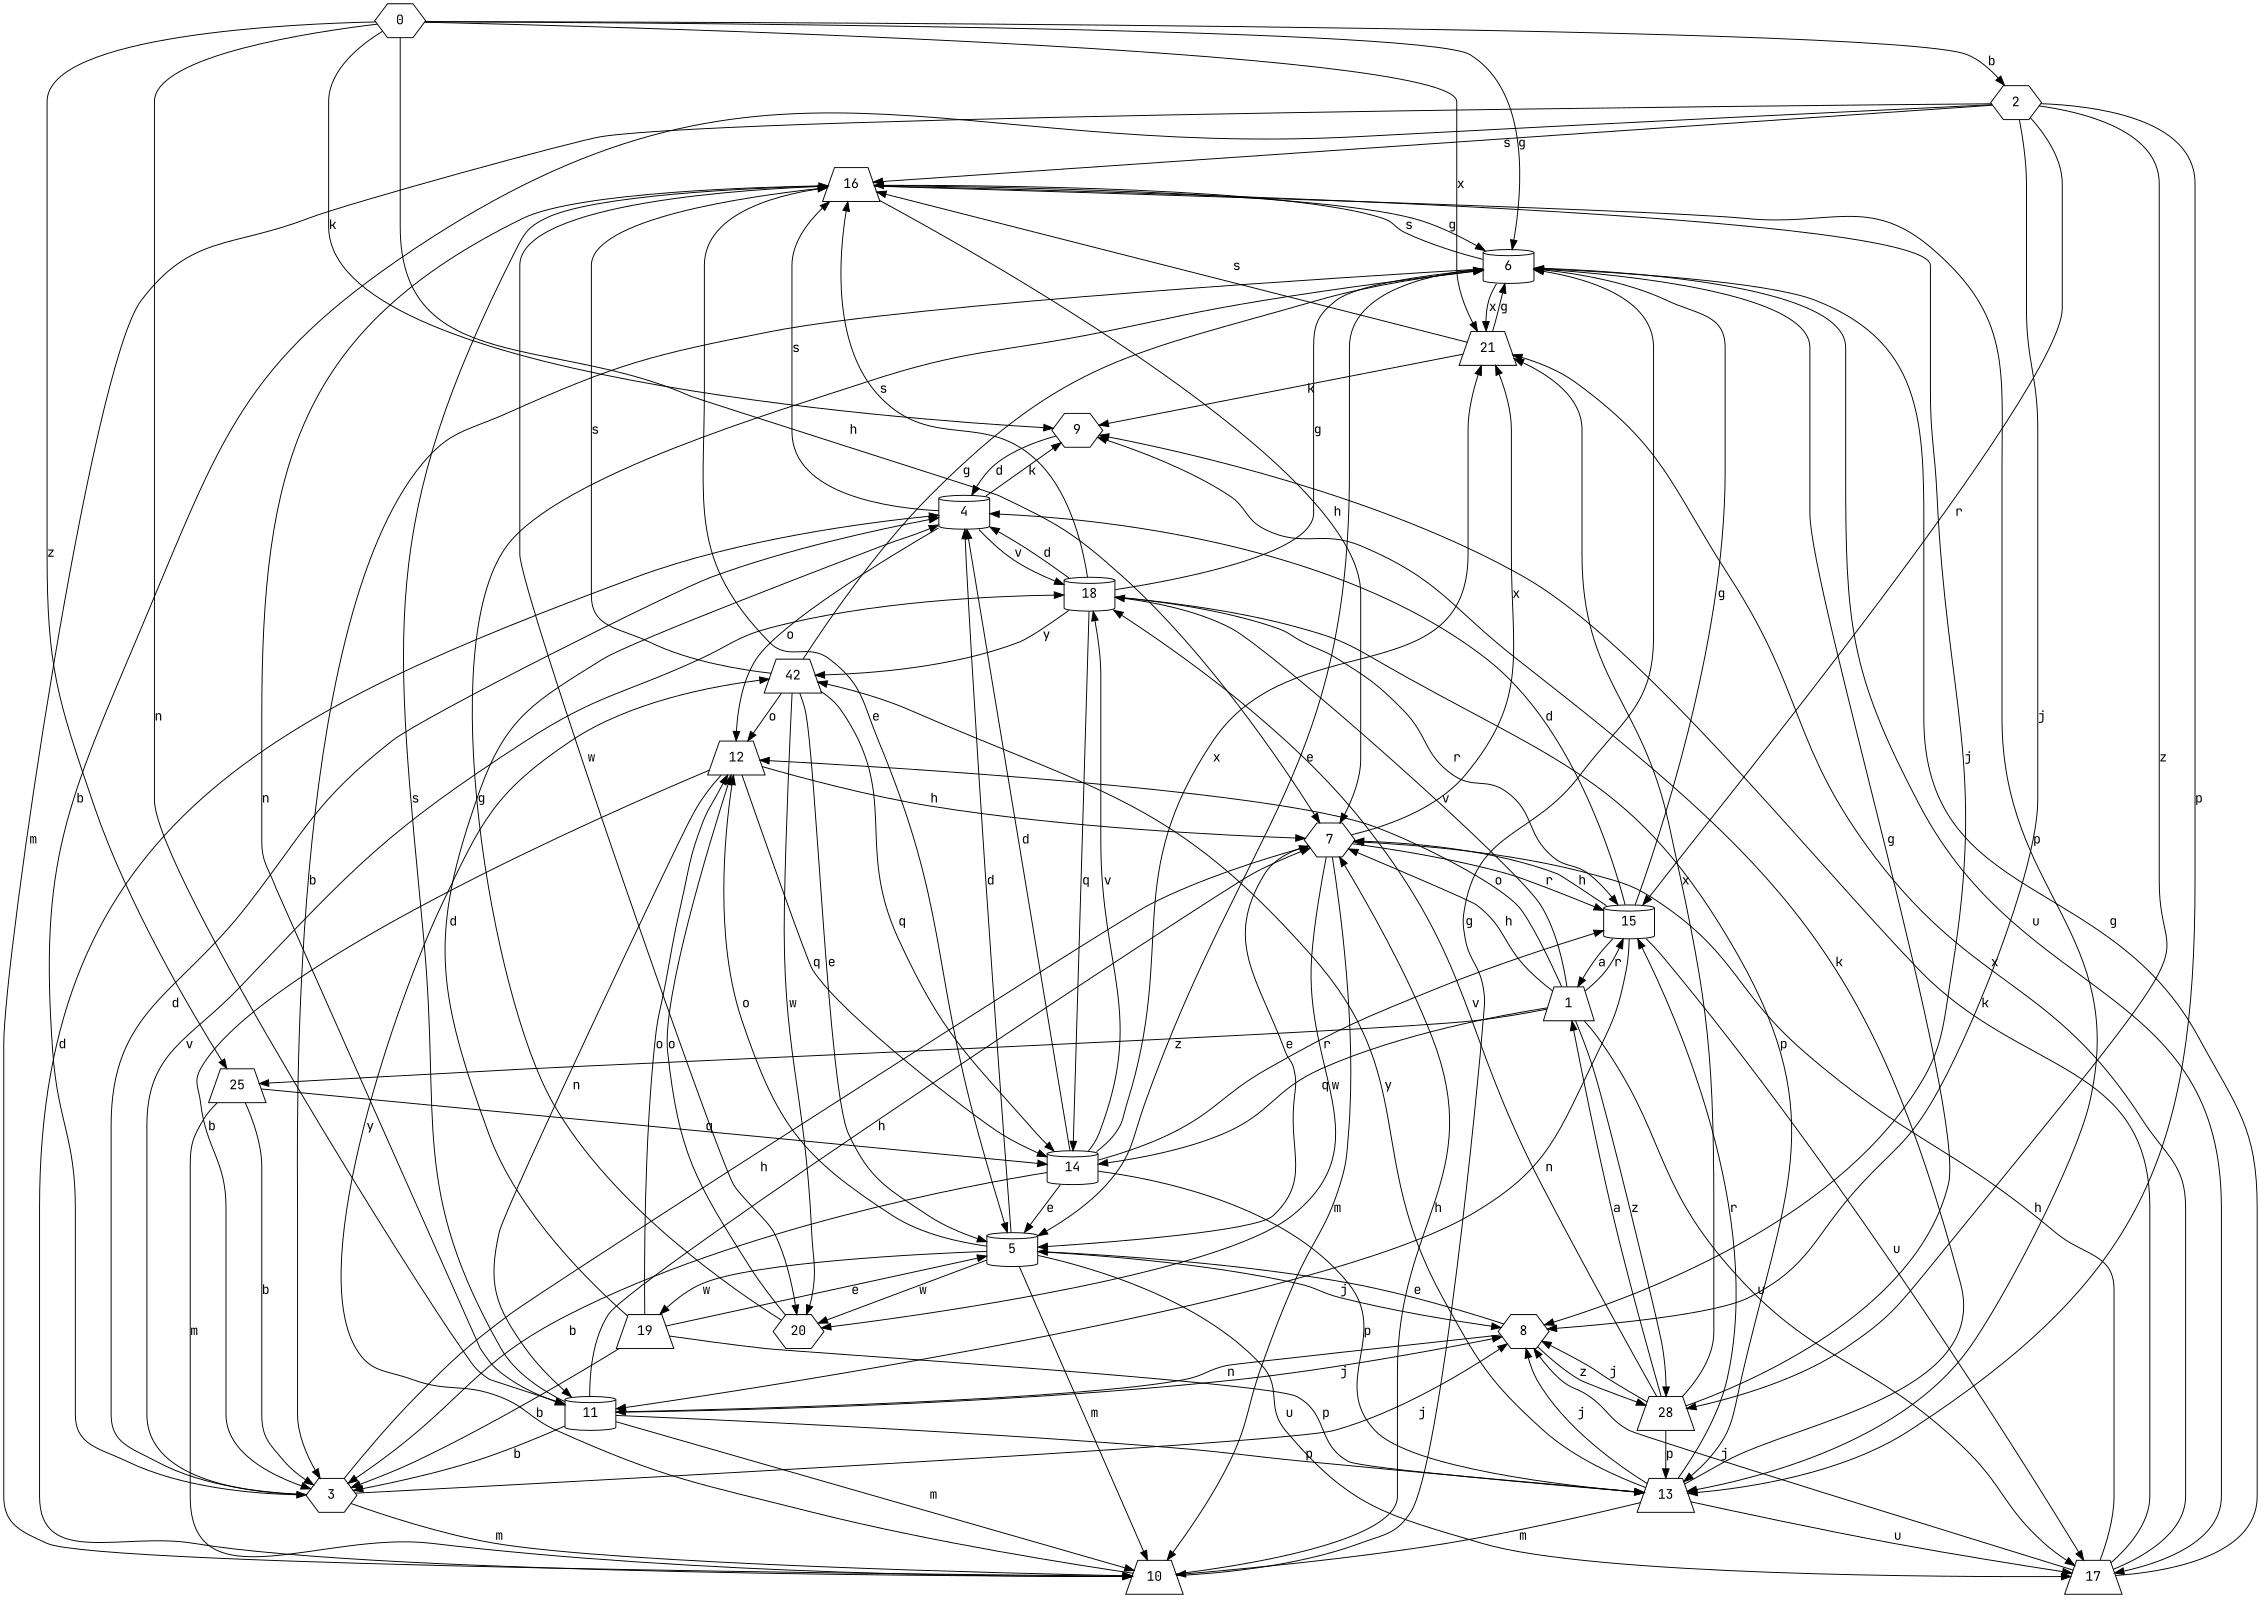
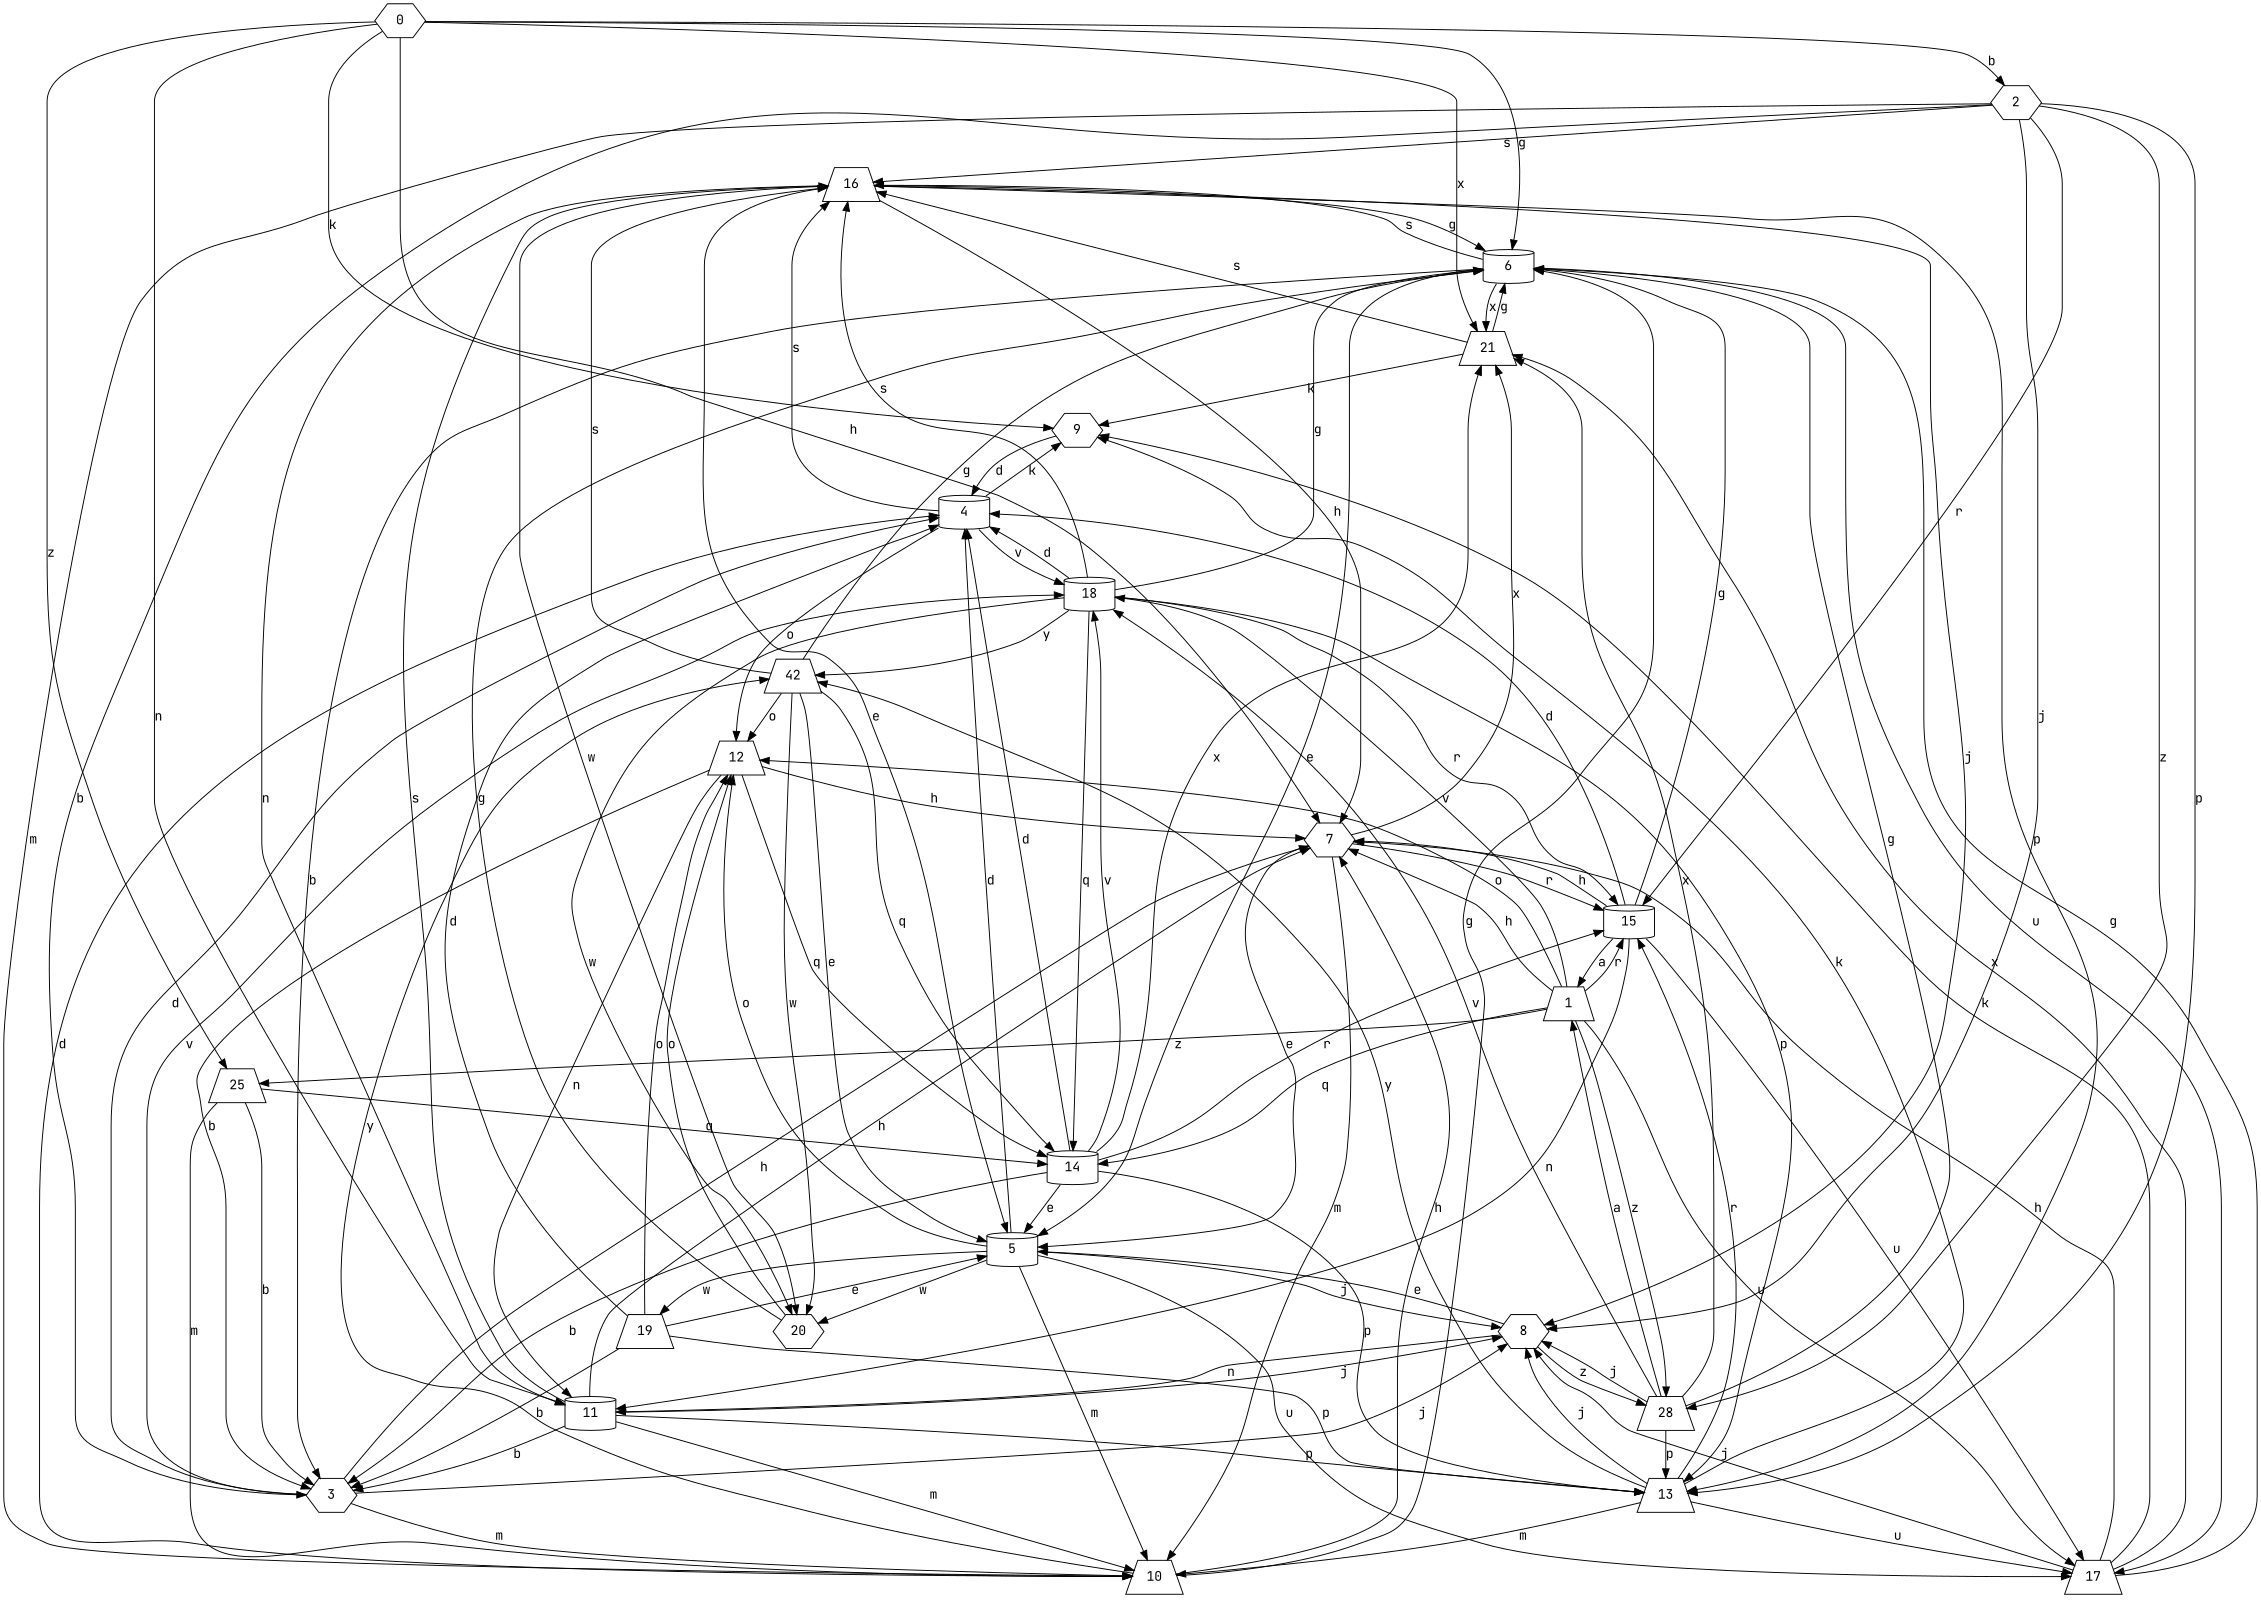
edge "7" -> "20": now "18" -> "20"
